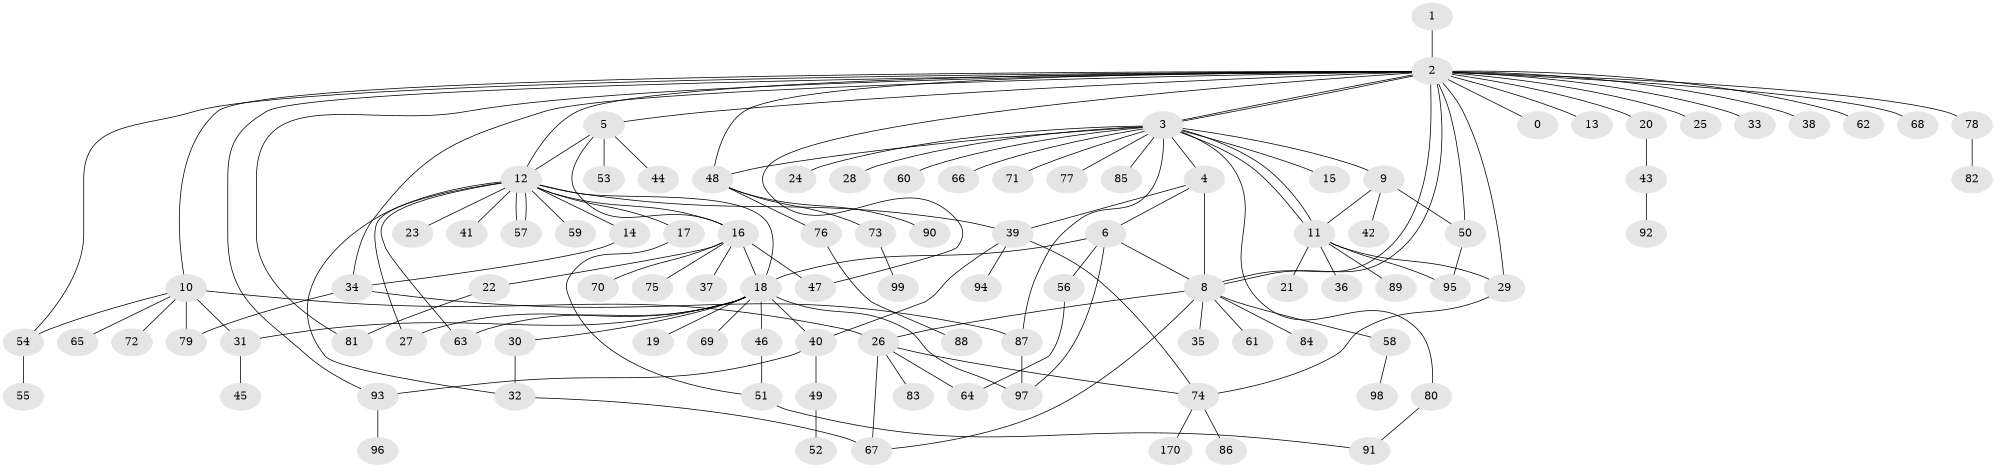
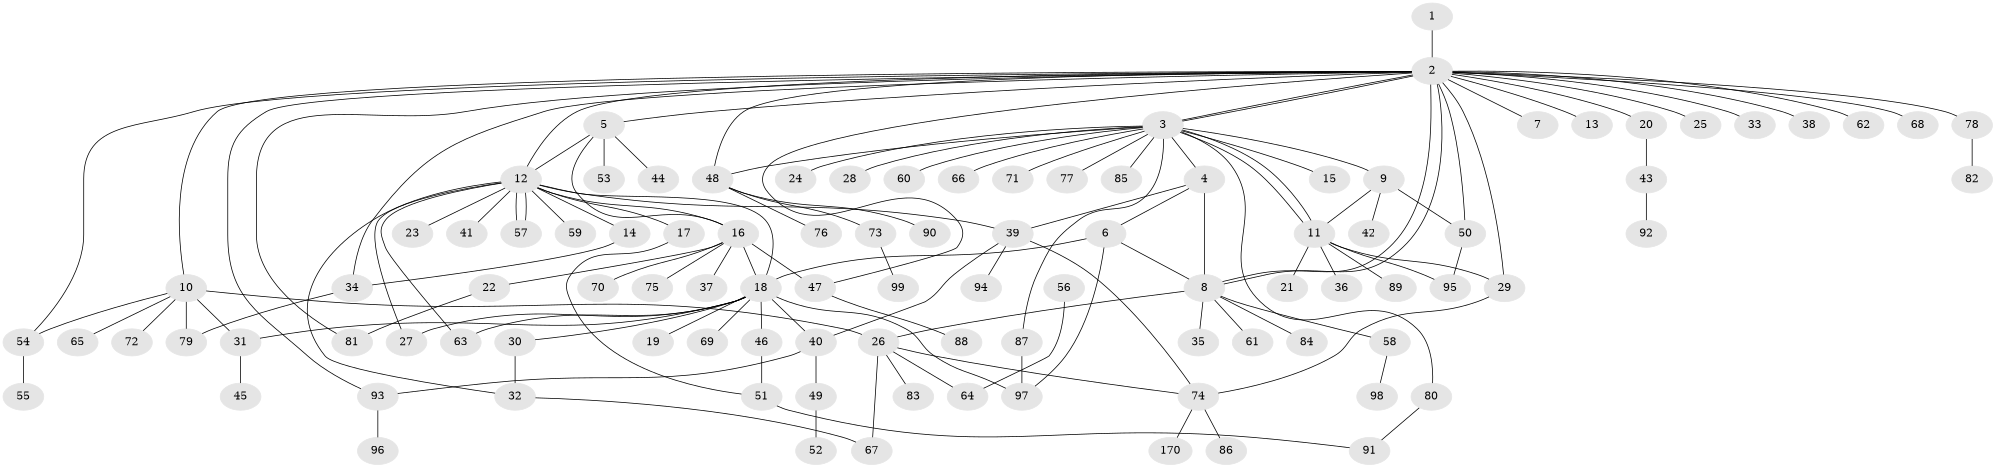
node "0": label "0" -> "7"
edge "6" -- "56": removed
edge "34" -- "87": removed
edge "76" -- "88": now "47" -- "88"
edge "8" -- "67": removed
